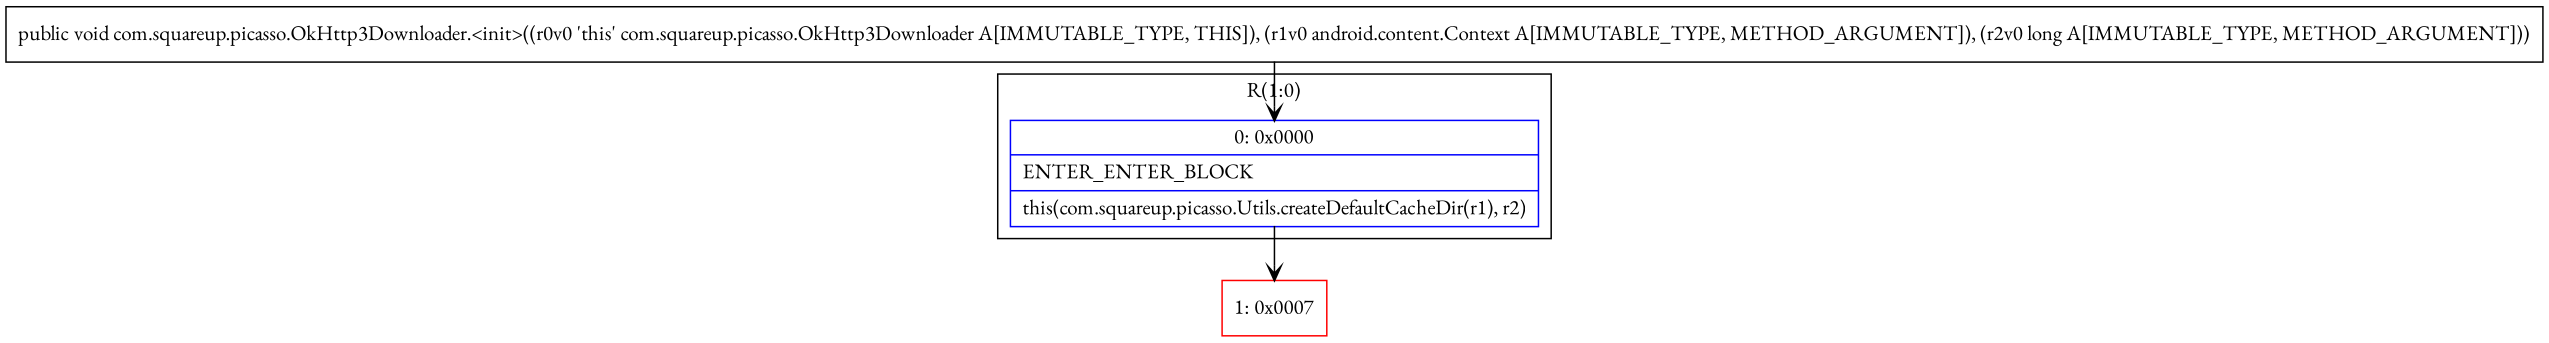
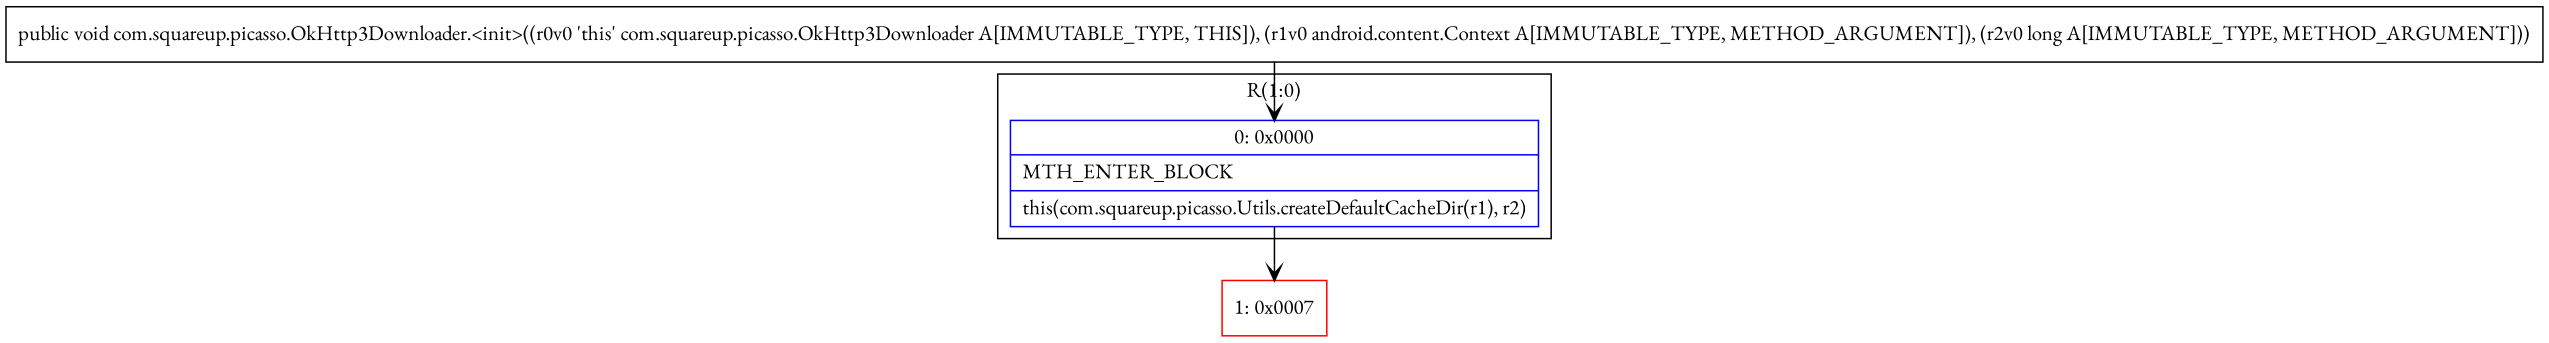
node "0: 0x0000": text "ENTER_ENTER_BLOCK" -> "MTH_ENTER_BLOCK"
